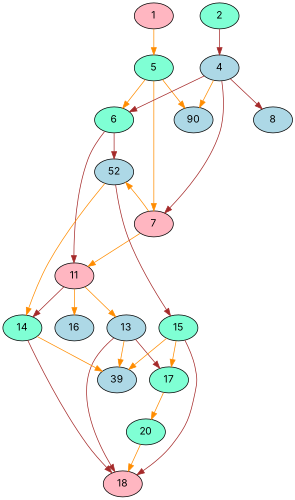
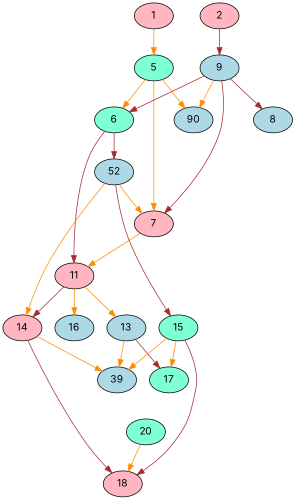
node "2": fillcolor aquamarine -> lightpink
node "4": label "4" -> "9"
edge "7" -> "52": reversed
node "14": fillcolor aquamarine -> lightpink
edge "13" -> "18": removed
edge "17" -> "20": removed
